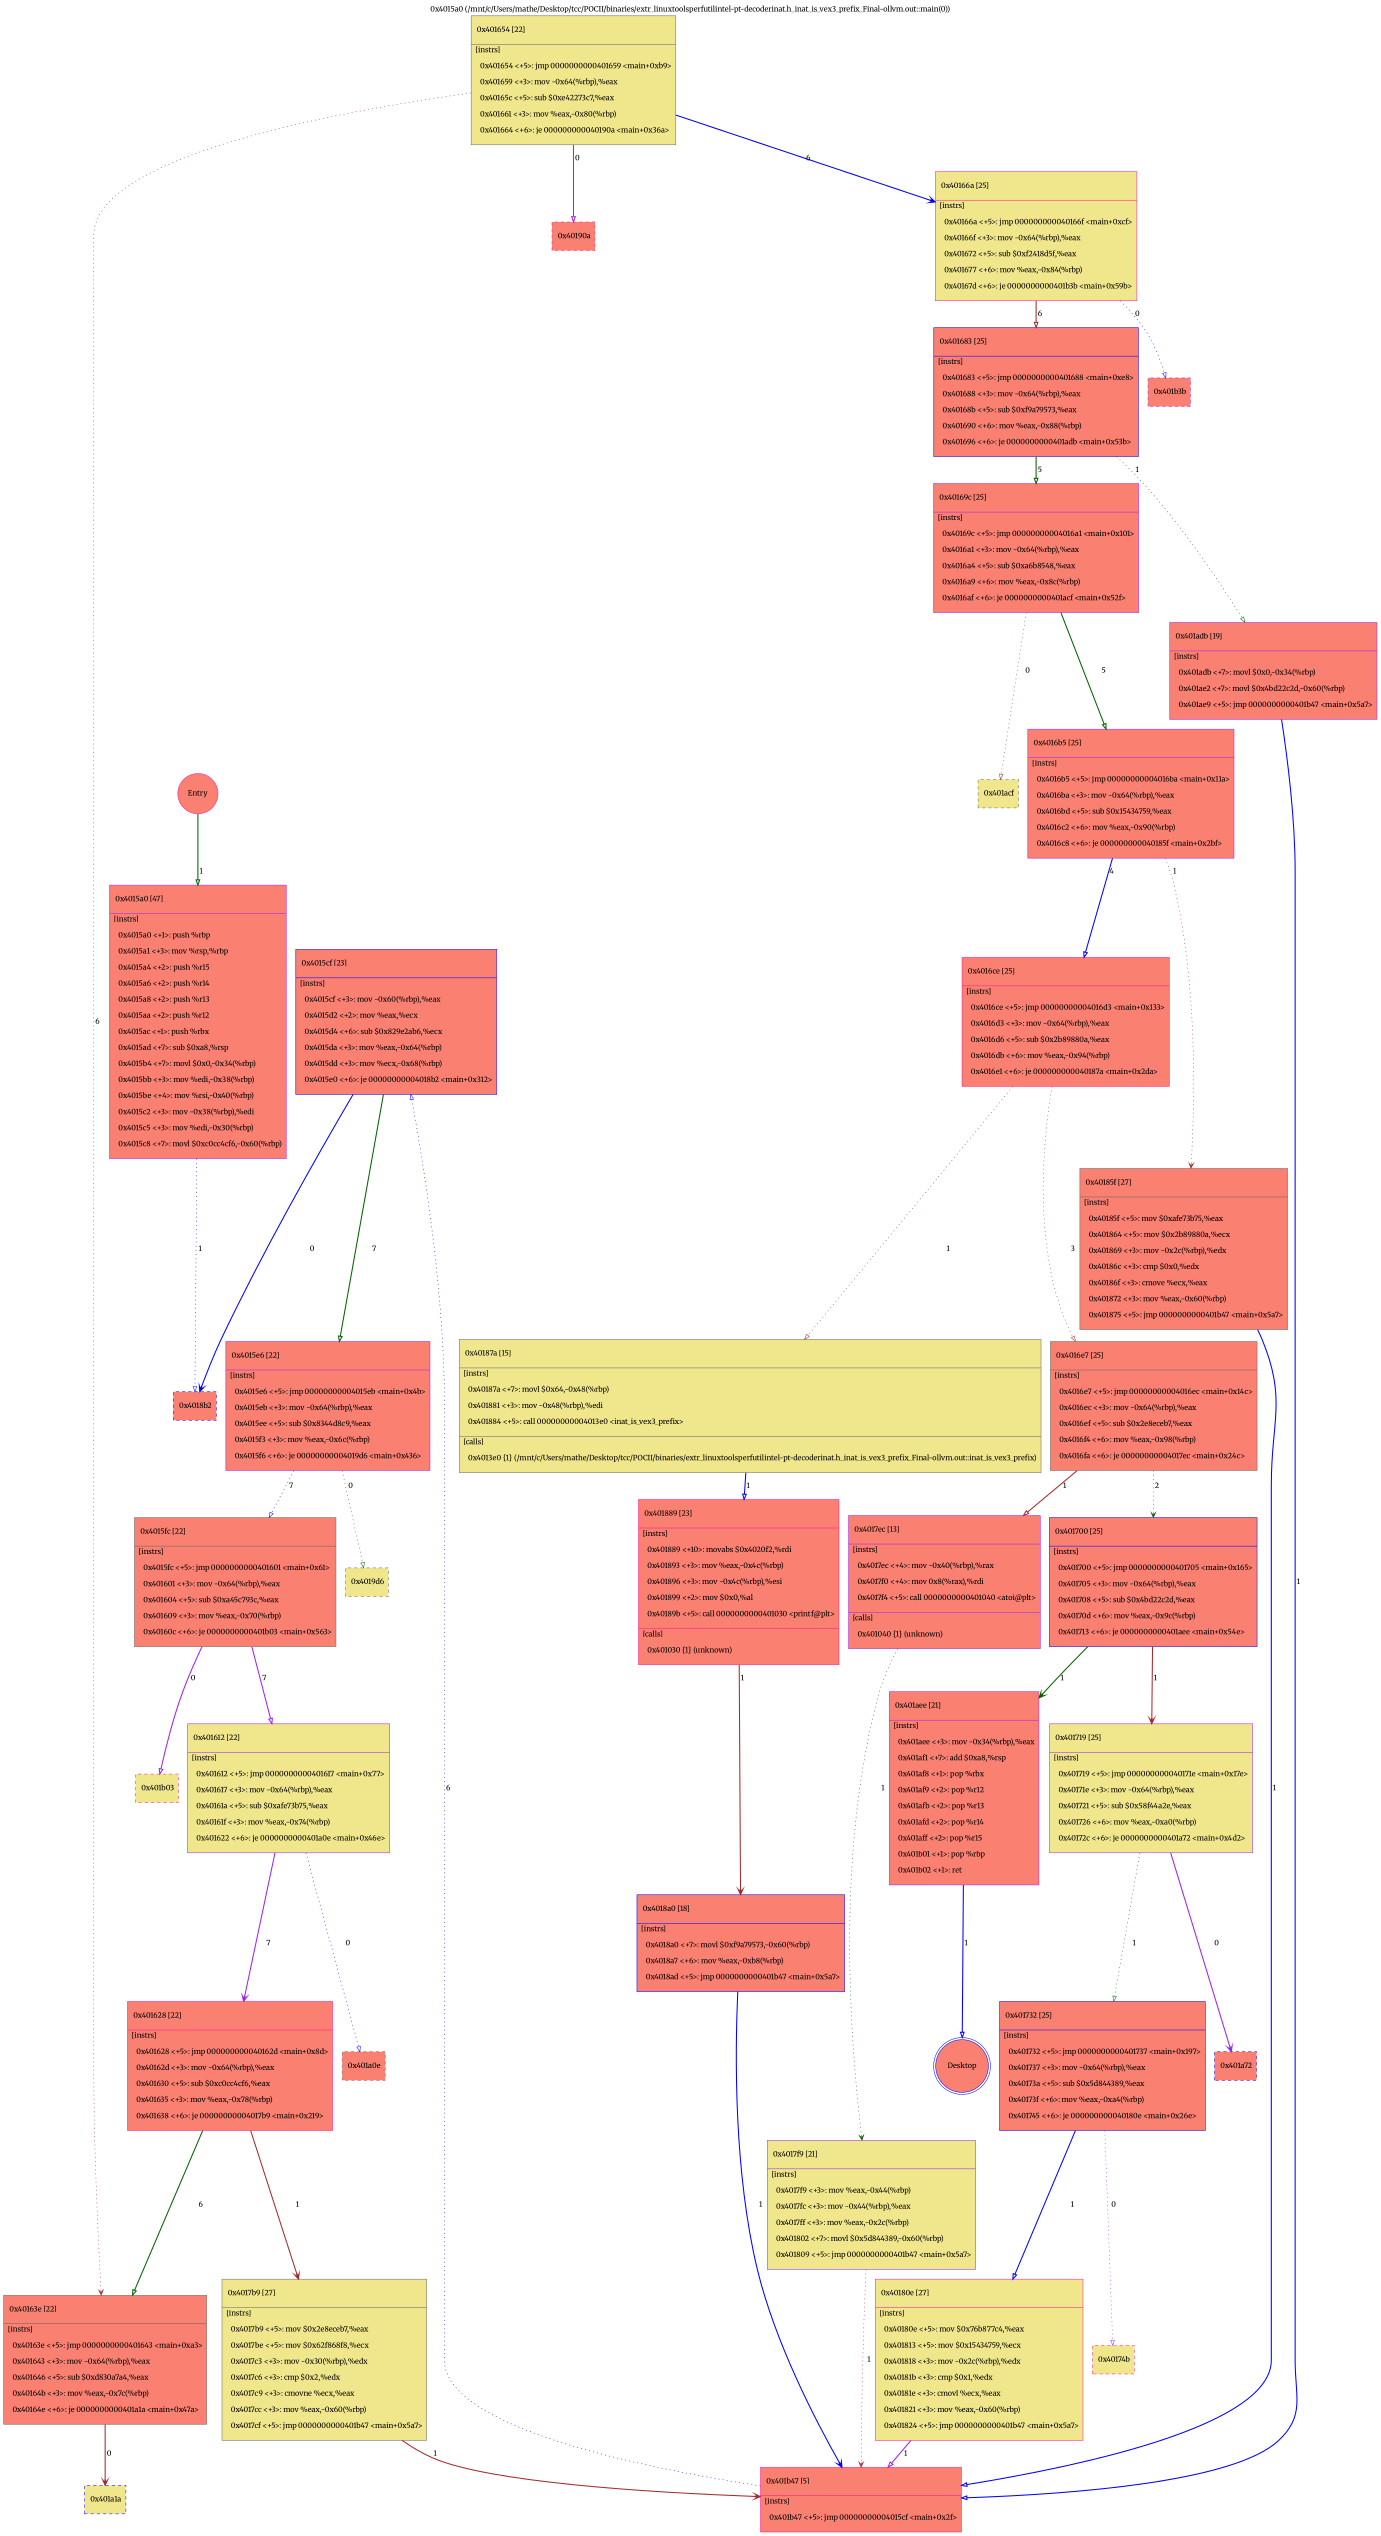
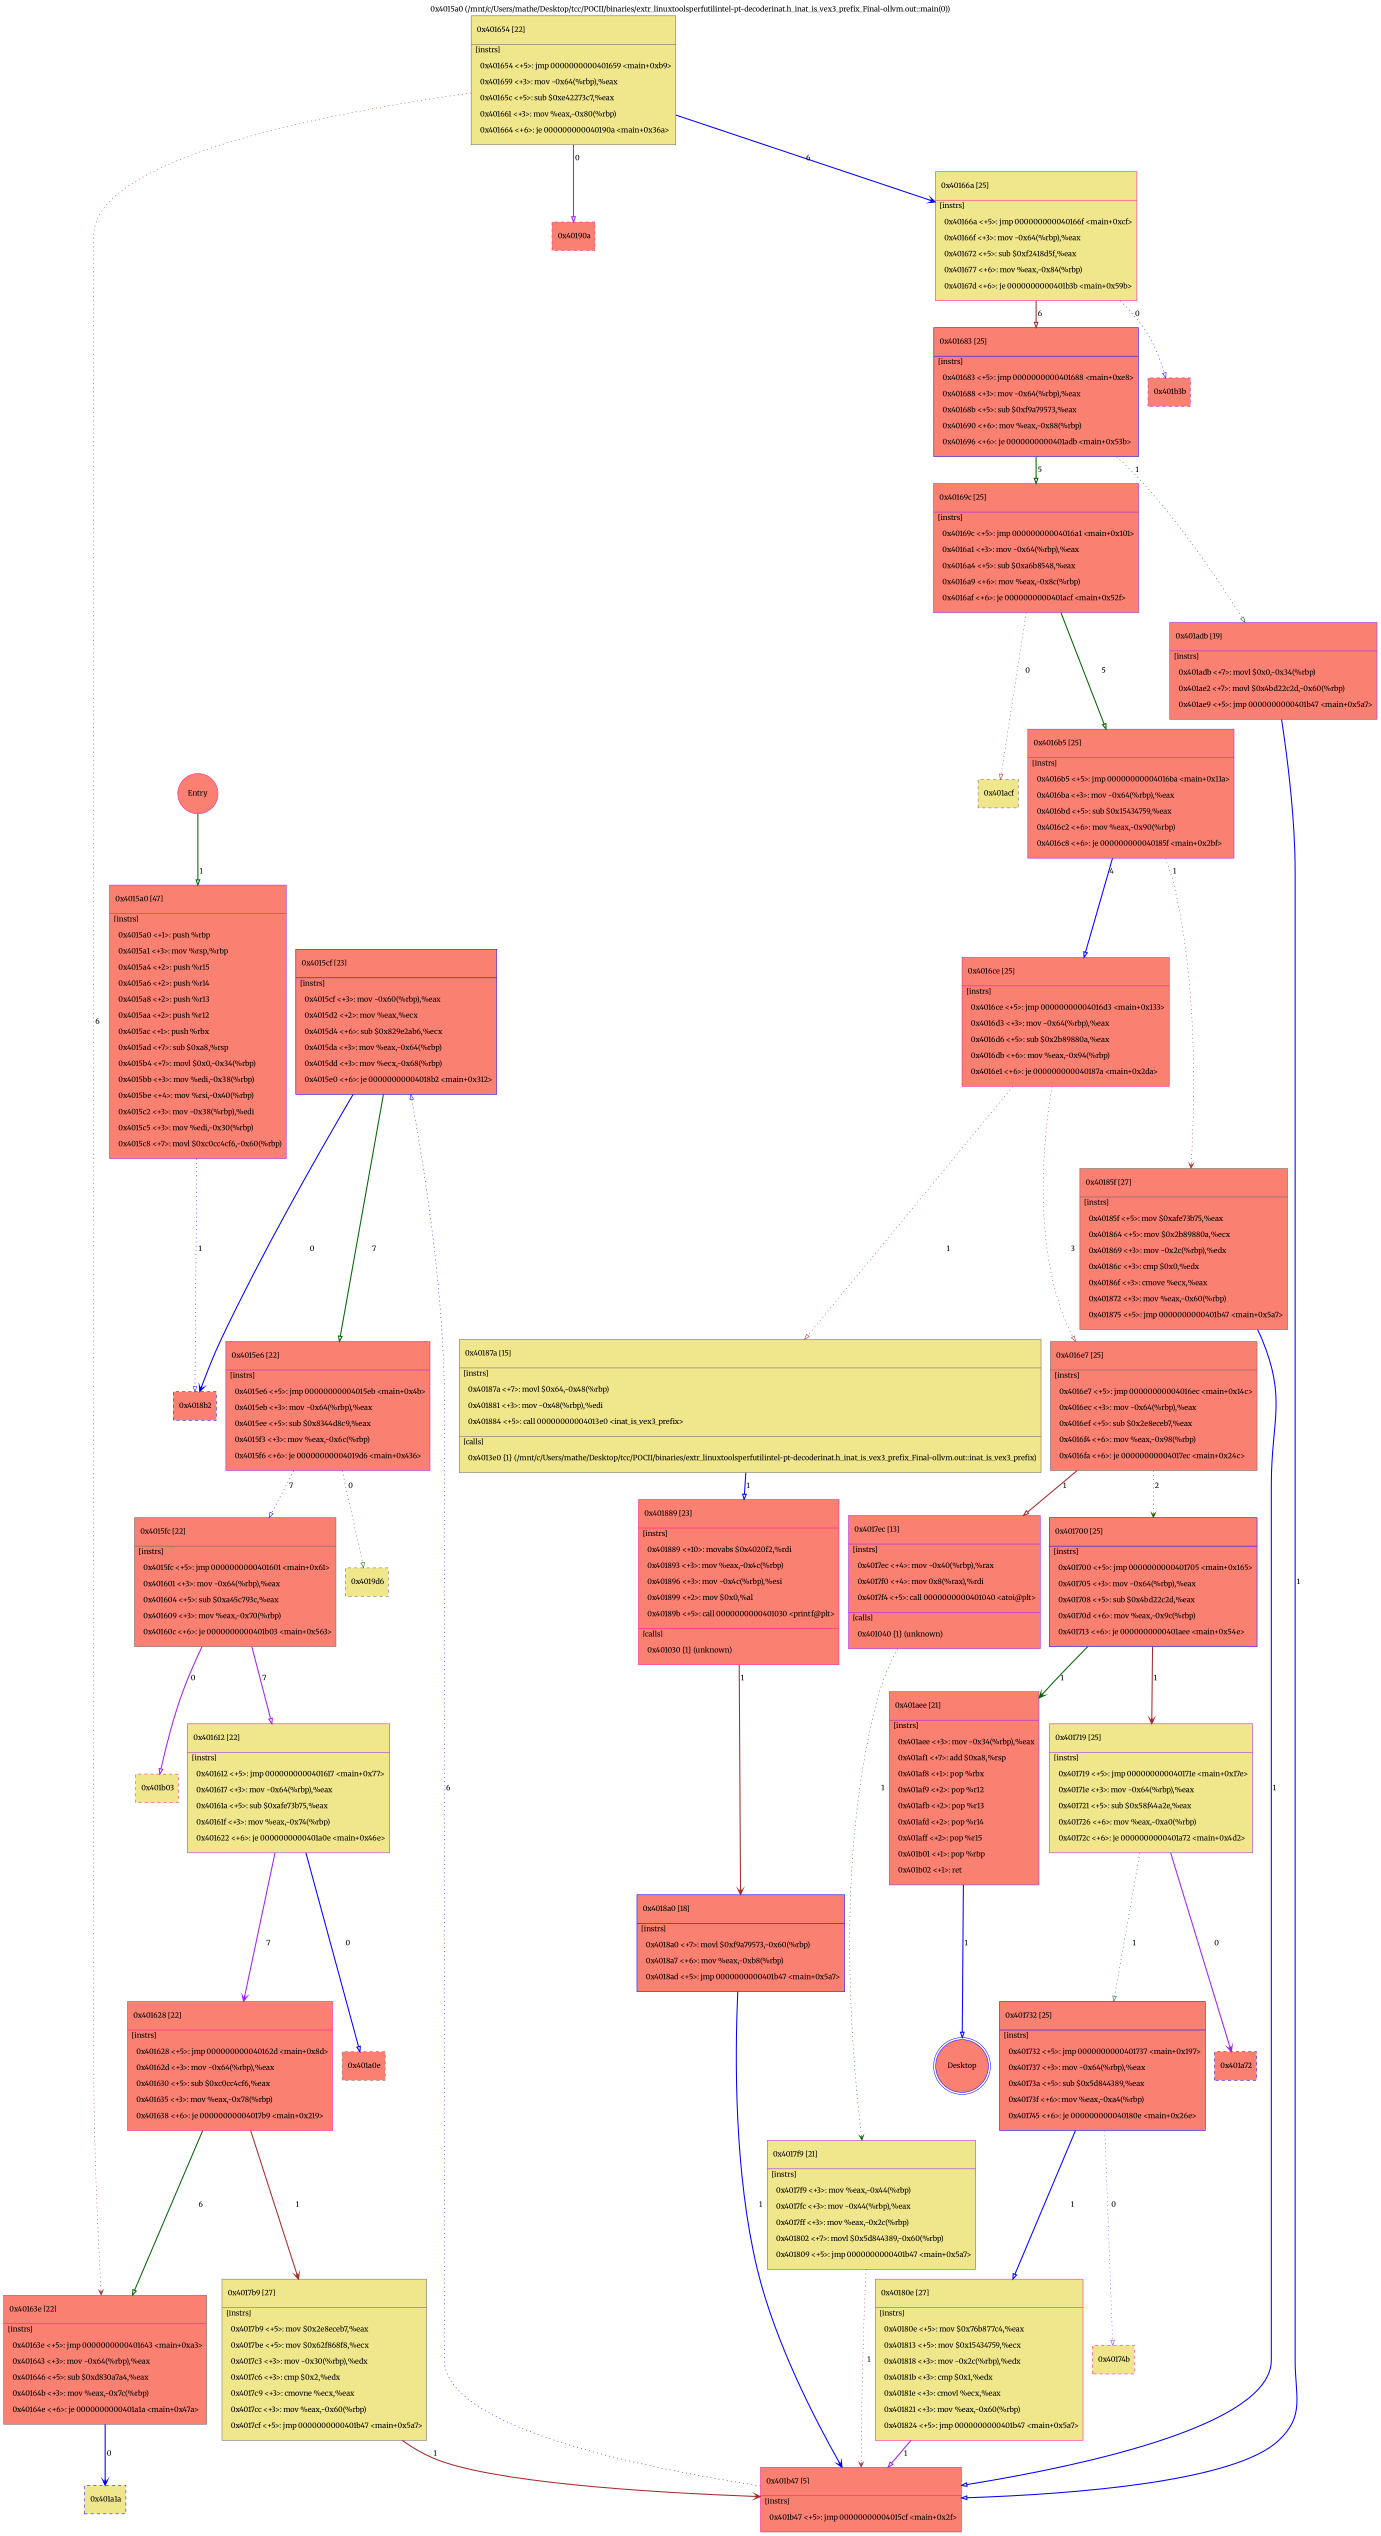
edge "0x401612 [22]" -> "0x401a0e": style dotted -> bold
edge "0x40163e [22]" -> "0x401a1a": color brown -> blue
